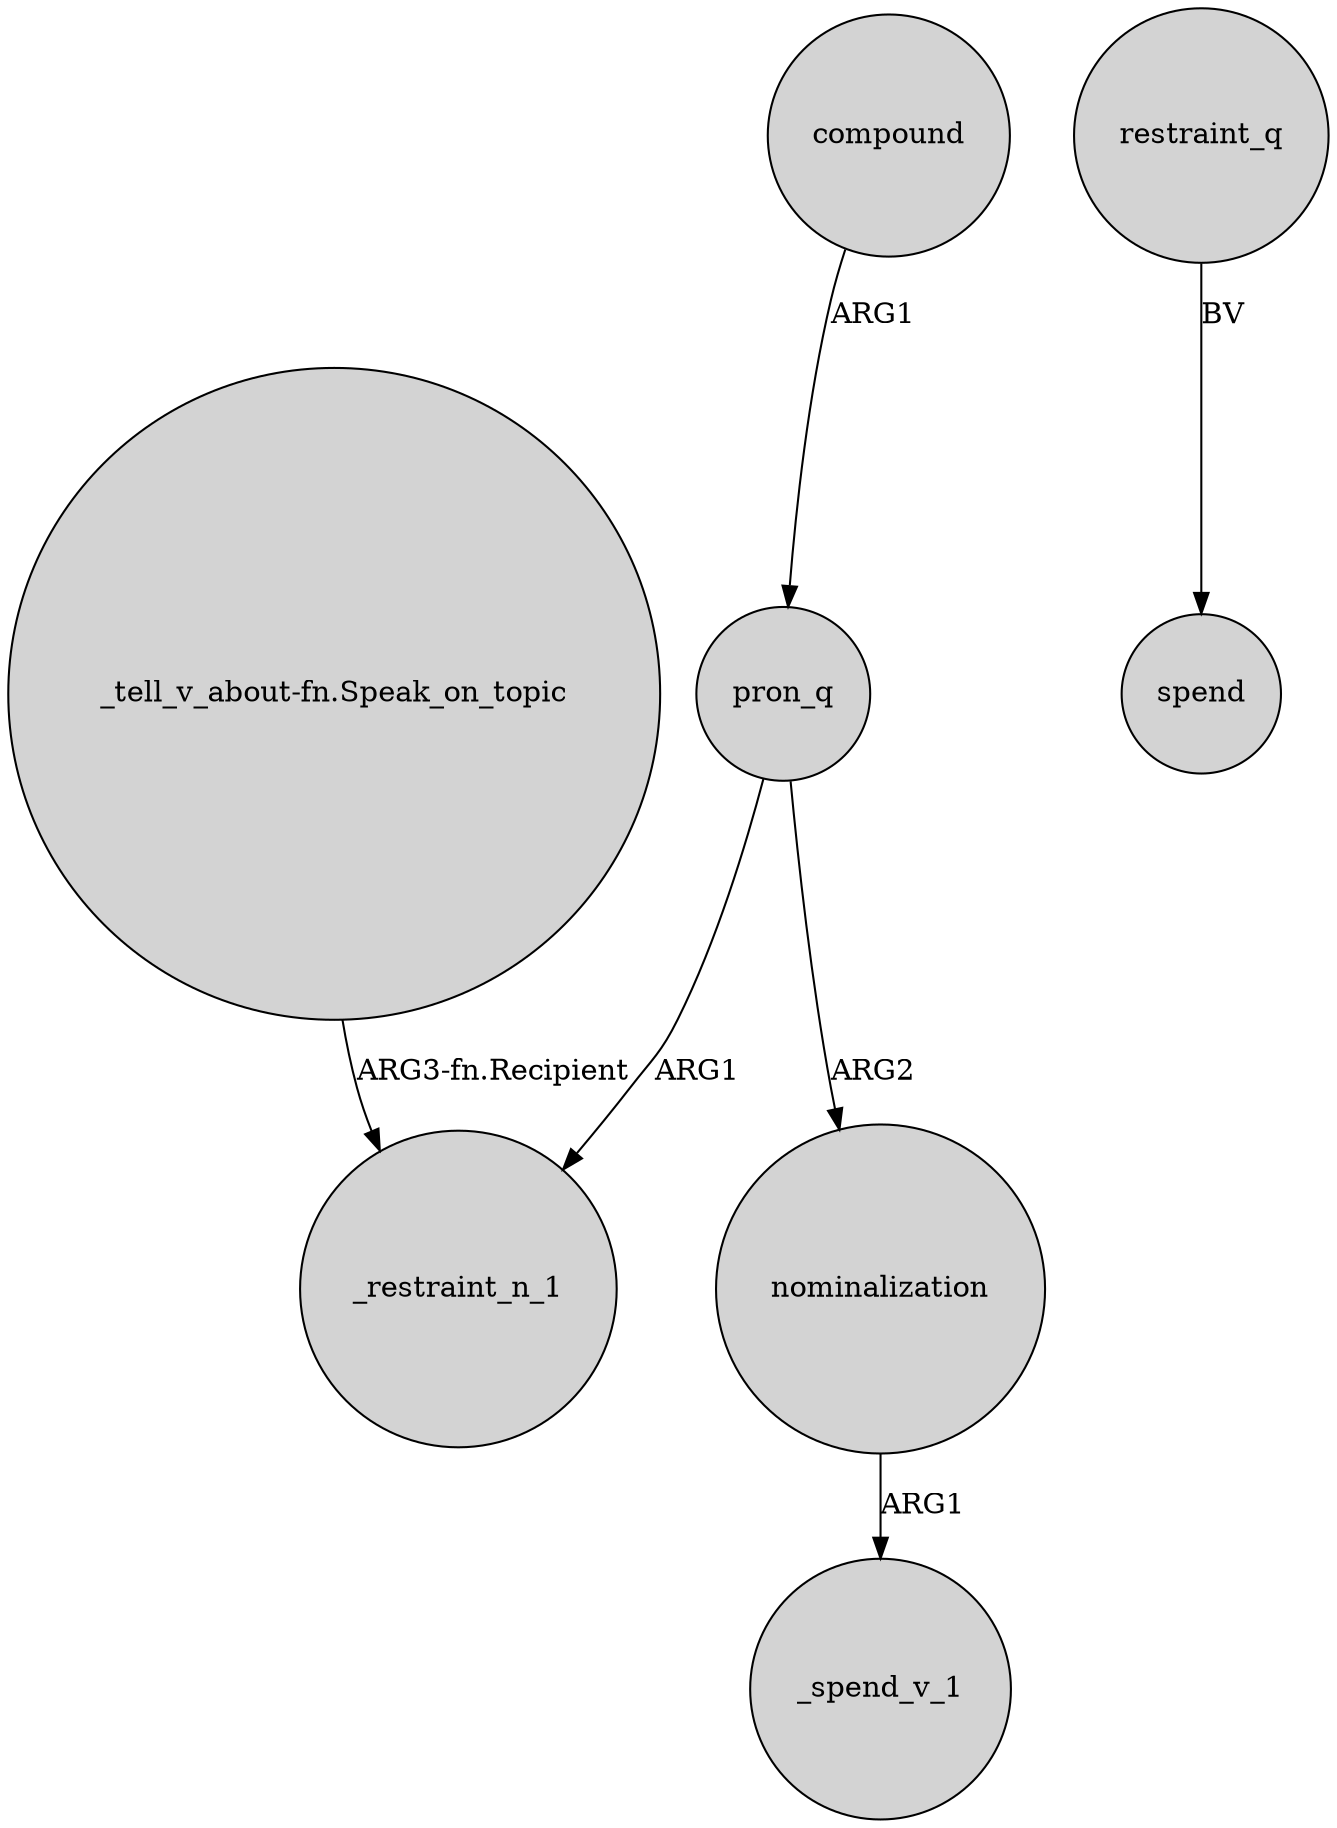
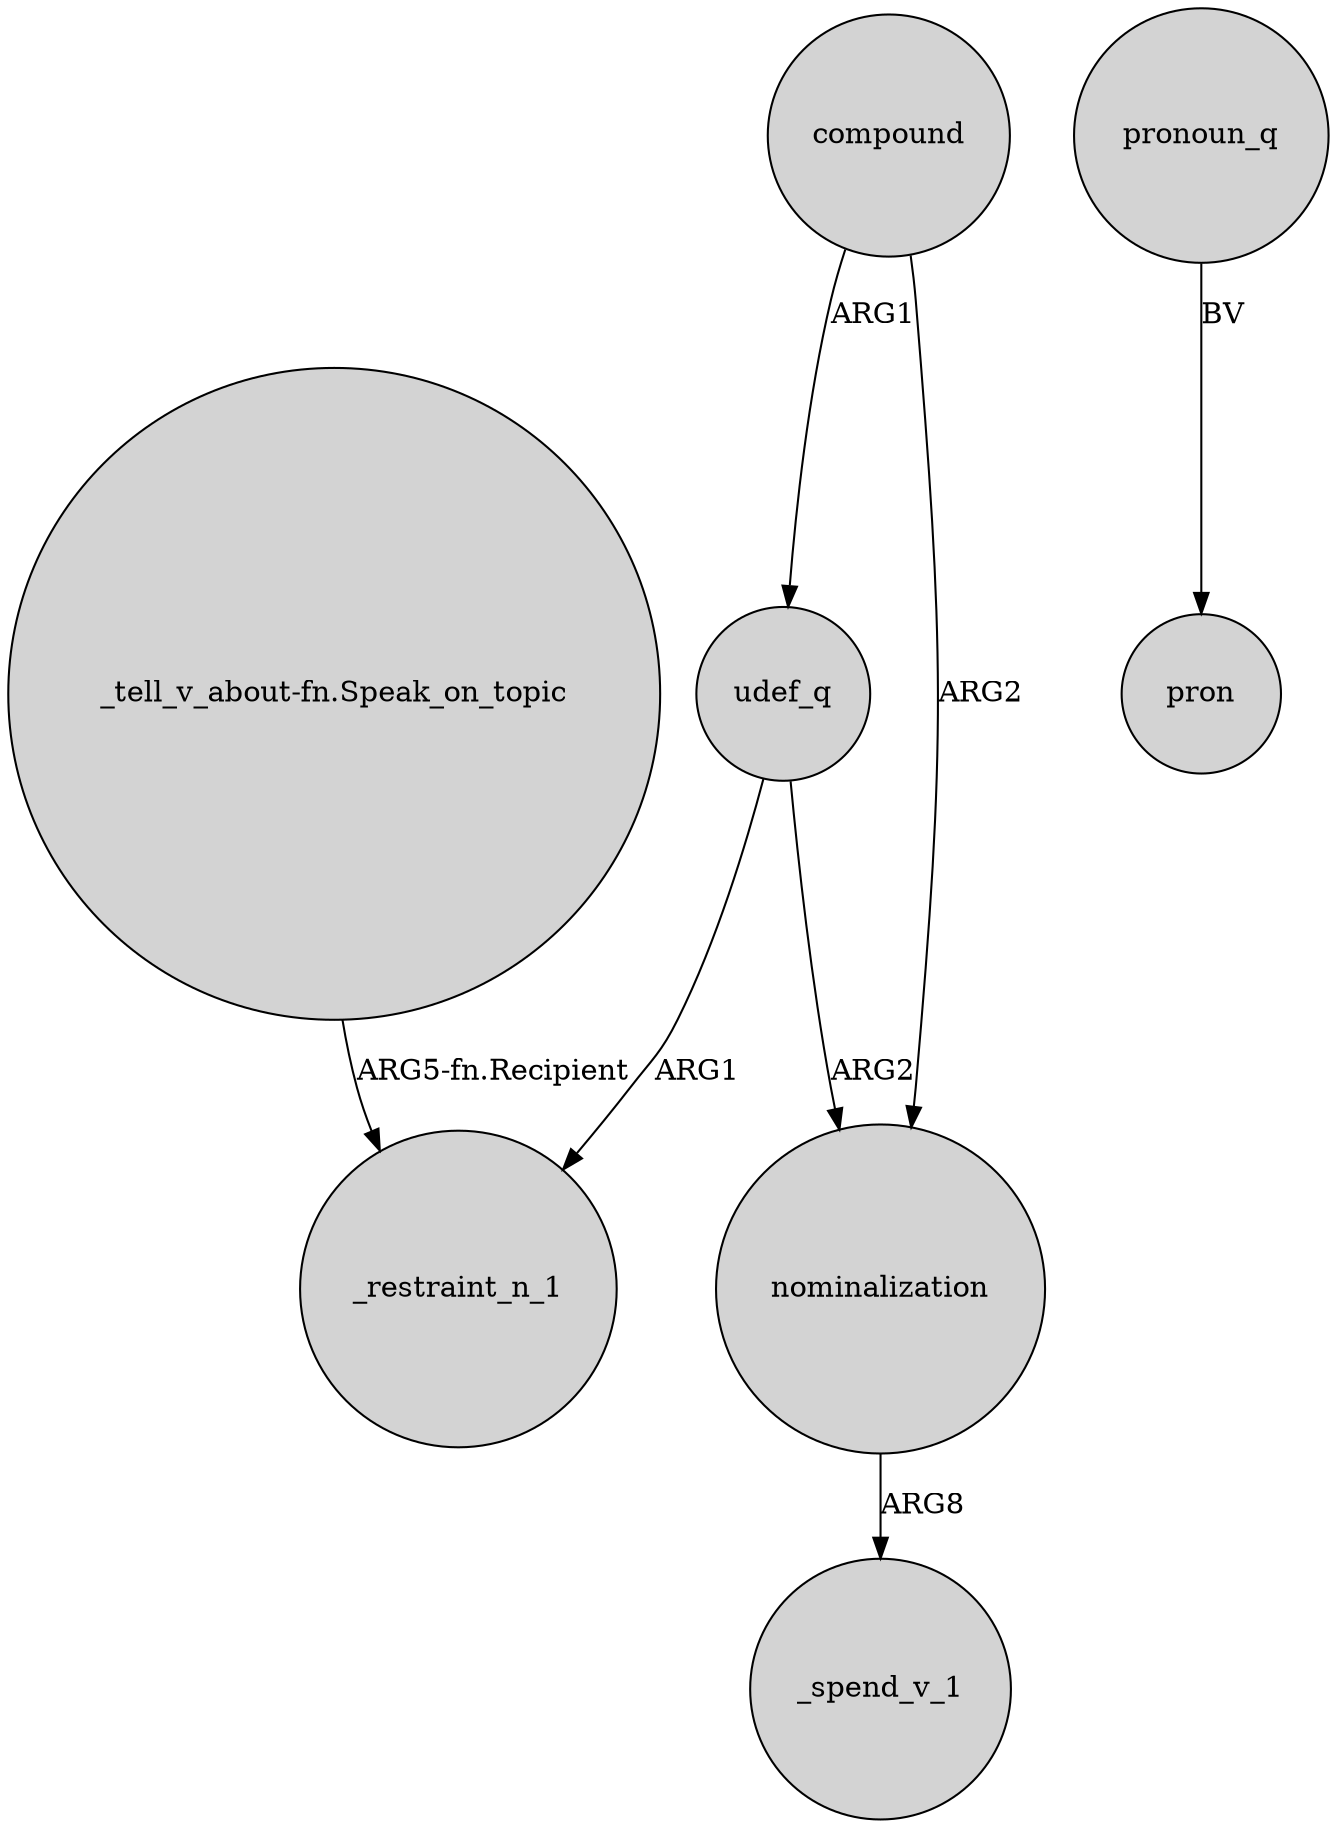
node "restraint_q": label "restraint_q" -> "pronoun_q"
edge "compound" -> "nominalization": added, label "ARG2"
node "pron_q": label "pron_q" -> "udef_q"
node "spend": label "spend" -> "pron"
edge "_tell_v_about-fn.Speak_on_topic" -> "_restraint_n_1": label "ARG3-fn.Recipient" -> "ARG5-fn.Recipient"
edge "nominalization" -> "_spend_v_1": label "ARG1" -> "ARG8"
